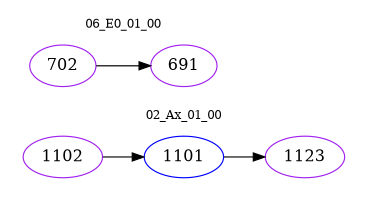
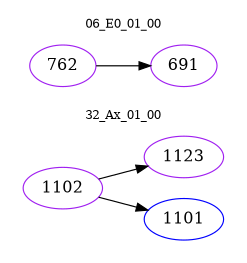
node "702": label "702" -> "762"
cluster "02_Ax_01_00": label "02_Ax_01_00" -> "32_Ax_01_00"
edge "1101" -> "1123": now "1102" -> "1123"
